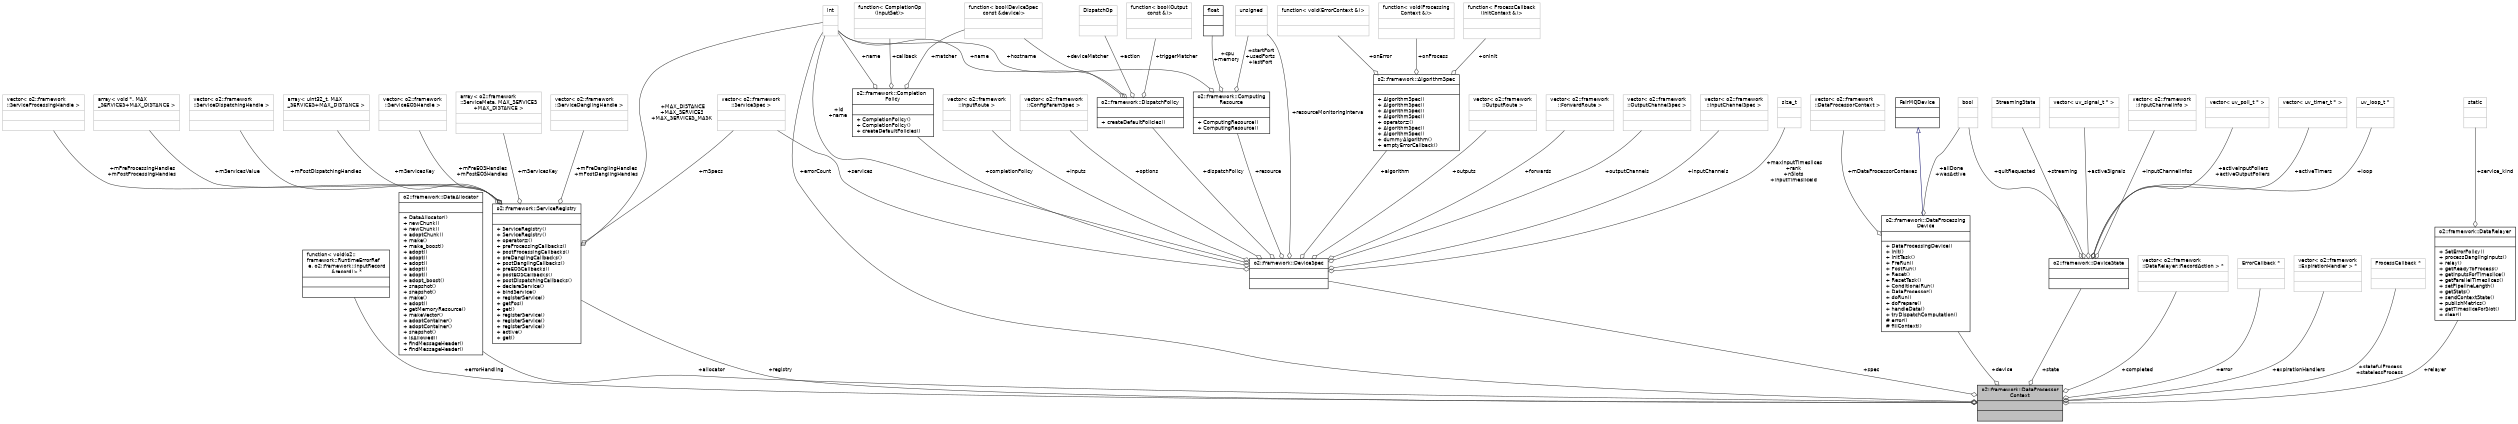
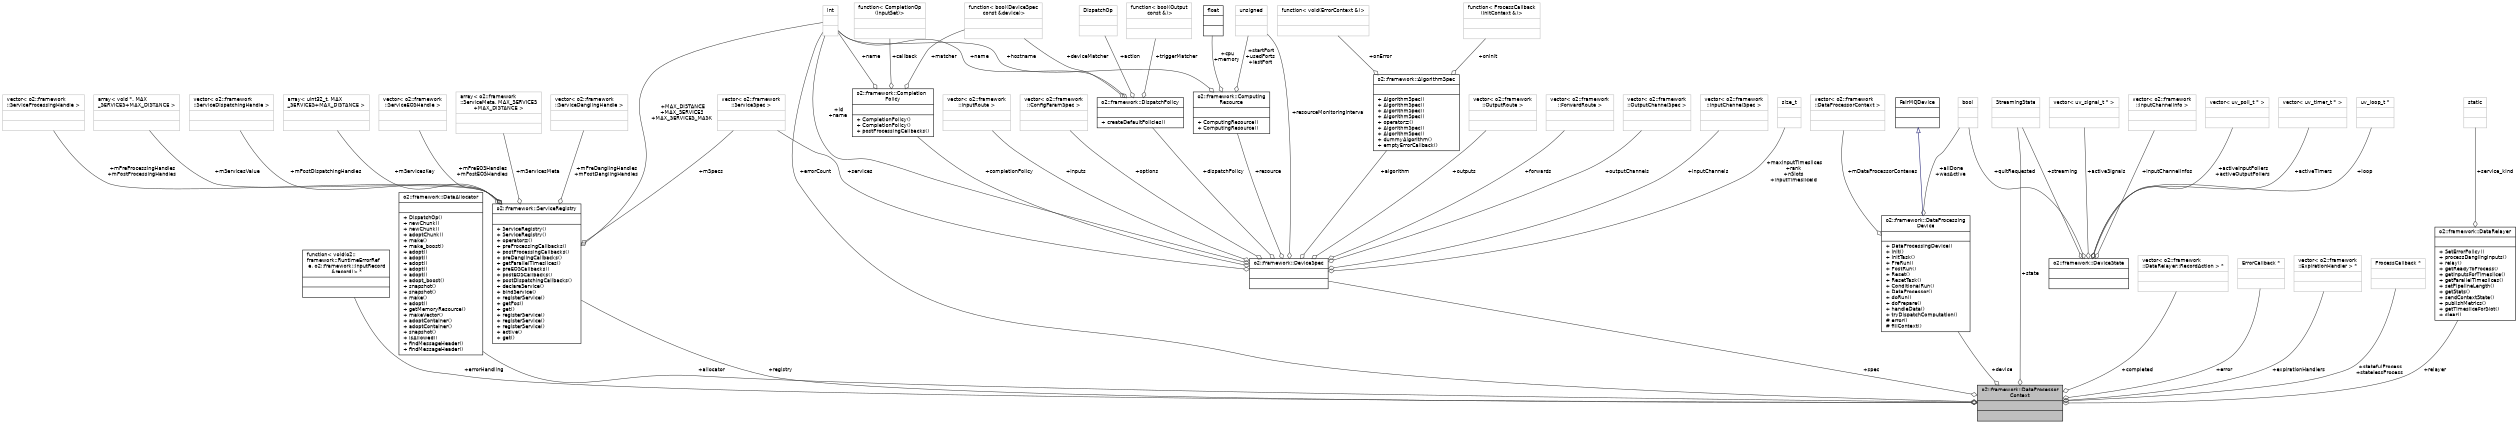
node "function< void(Processing": removed
node "o2::framework::Completion": text "+ createDefaultPolicies()" -> "+ postProcessingCallbacks()"
edge "array< o2::framework" -> "o2::framework::ServiceRegistry": label " +mServicesKey" -> " +mServicesMeta"
node "o2::framework::DataAllocator": text "+ DataAllocator()" -> "+ DispatchOp()"
node "o2::framework::ServiceRegistry": text "+ postDanglingCallbacks()" -> "+ getParallelTimeslices()"
edge "o2::framework::DeviceState" -> "o2::framework::DataProcessor": now "StreamingState" -> "o2::framework::DataProcessor"
